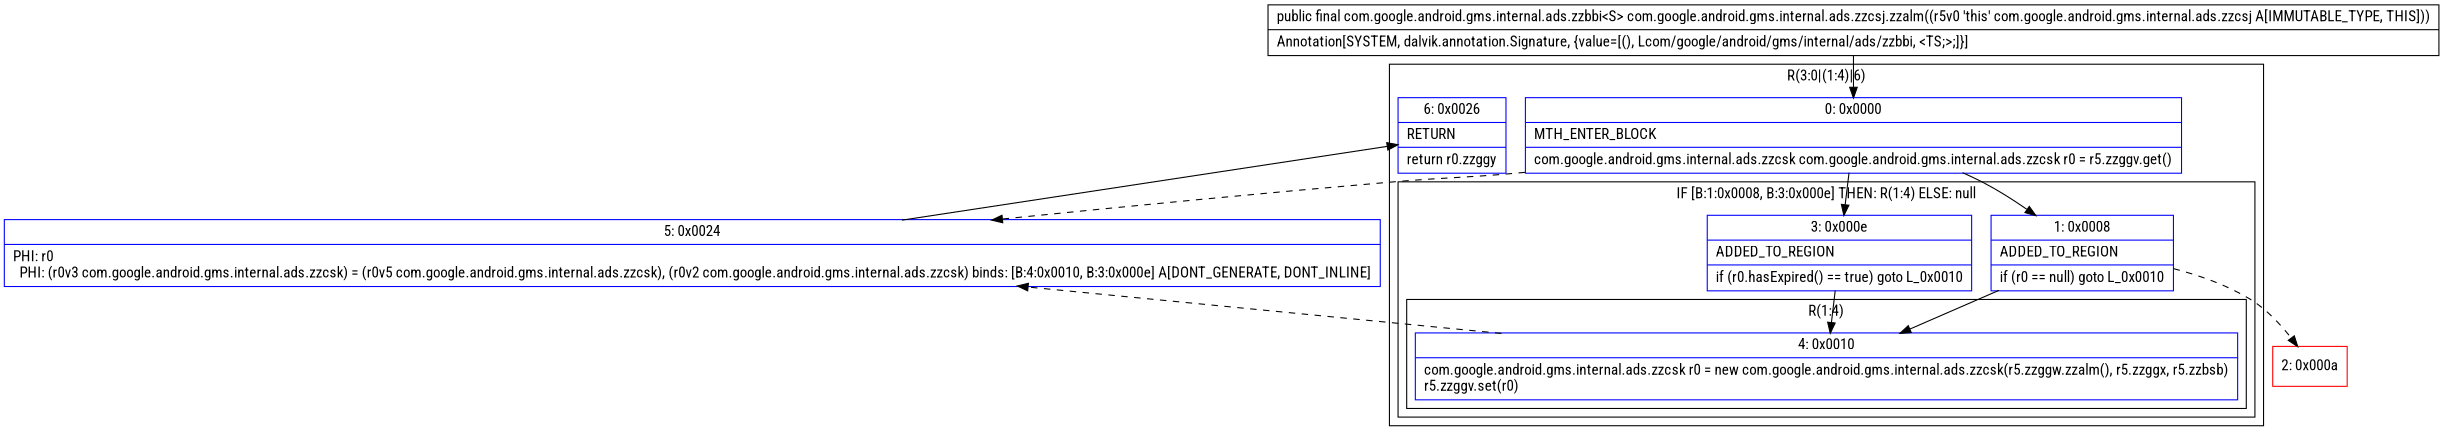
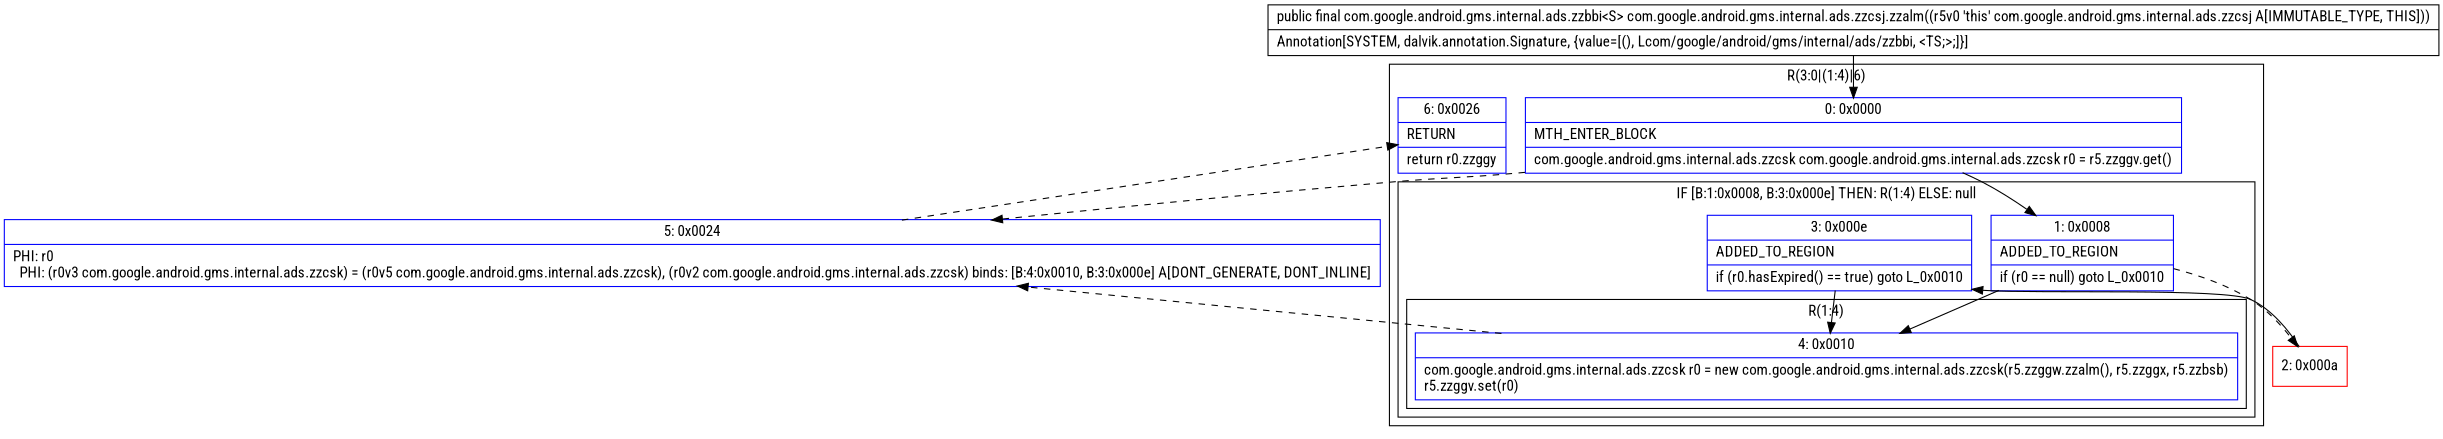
edge "5: 0x0024" -> "6: 0x0026": style solid -> dashed
edge "0: 0x0000" -> "3: 0x000e": now "2: 0x000a" -> "3: 0x000e"
